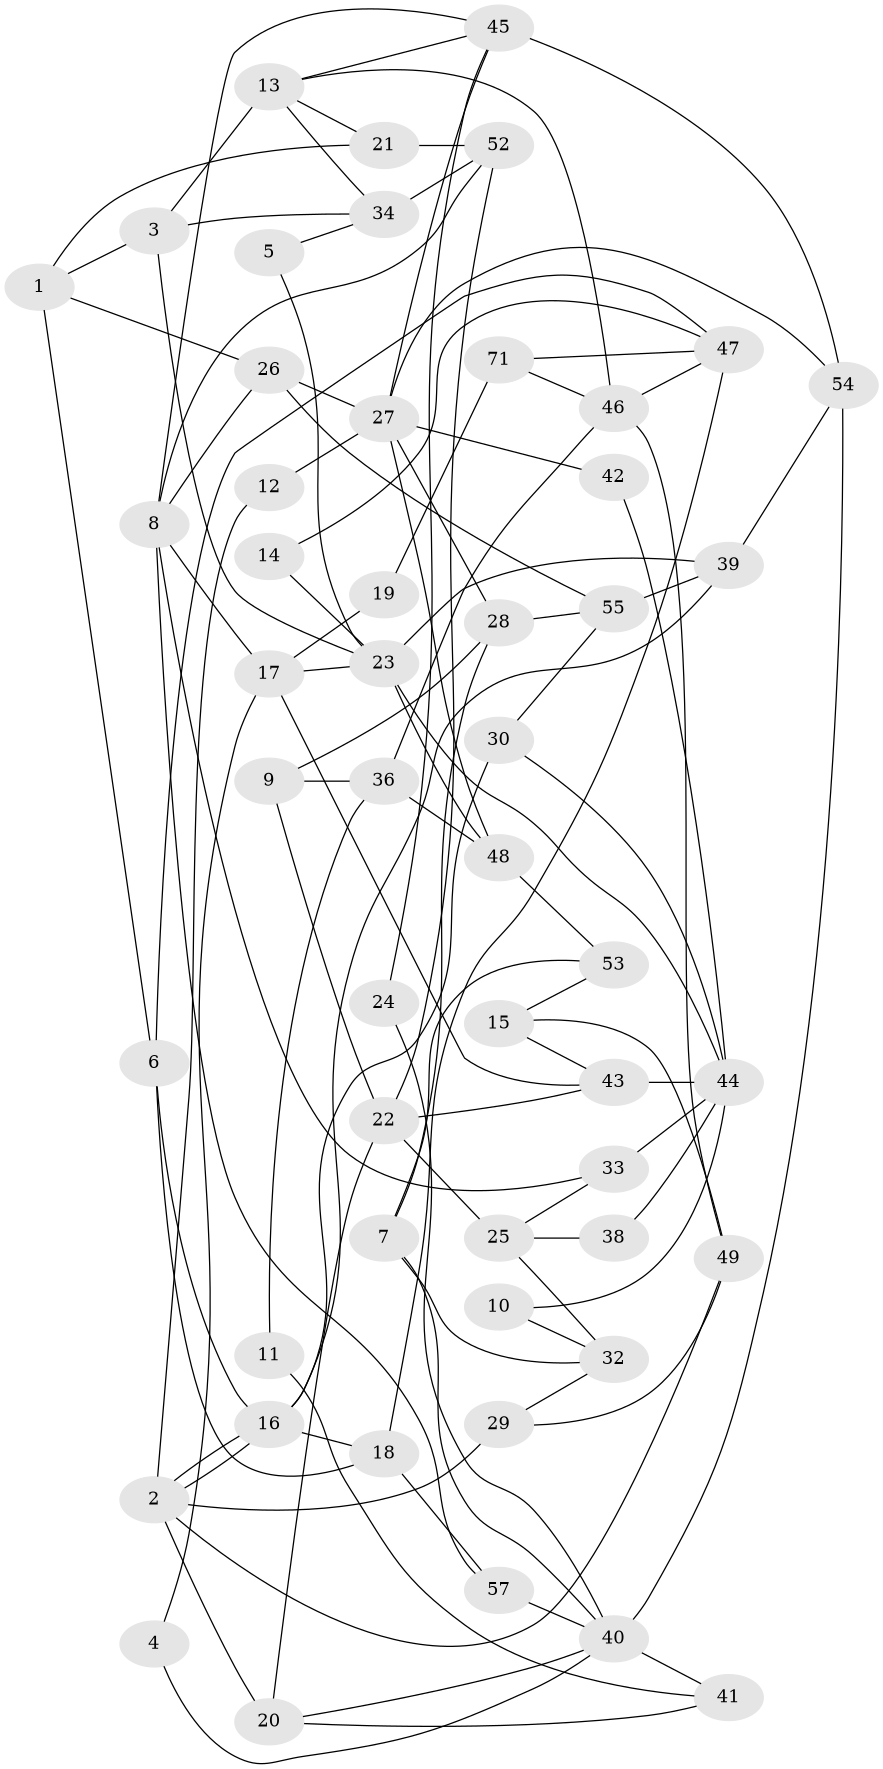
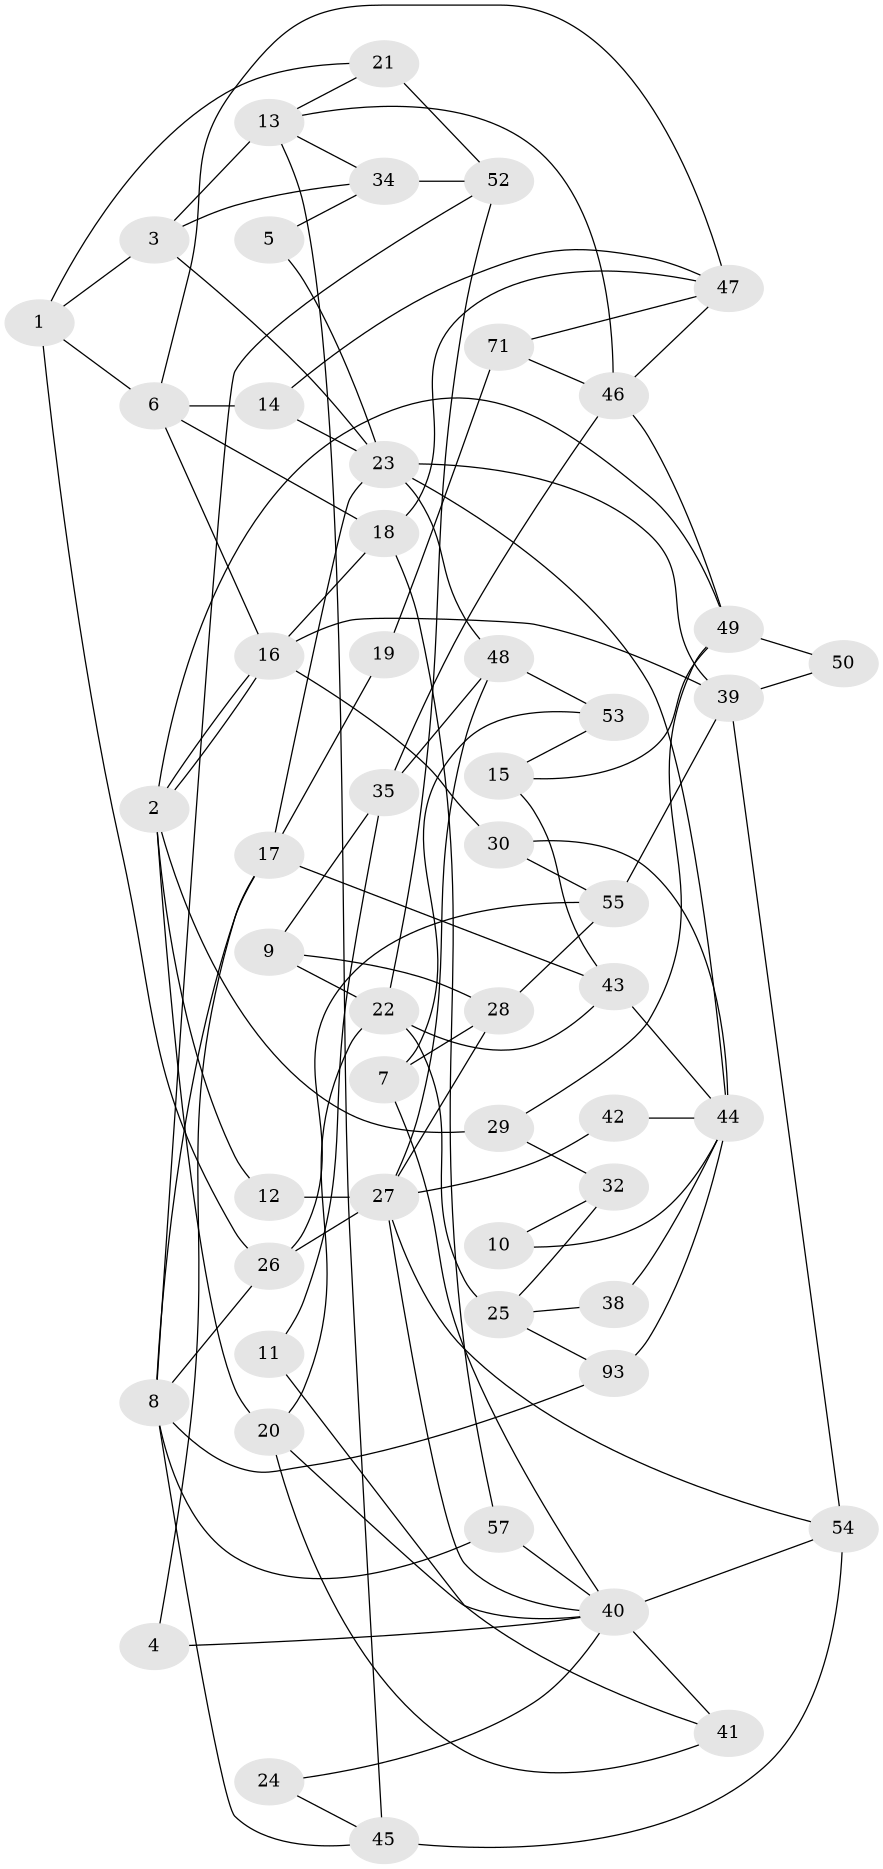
edge "45" -- "27": now "40" -- "27"
edge "6" -- "14": added
node "50": added
node "36": label "36" -> "35"
node "33": label "33" -> "93"
edge "7" -- "32": removed
